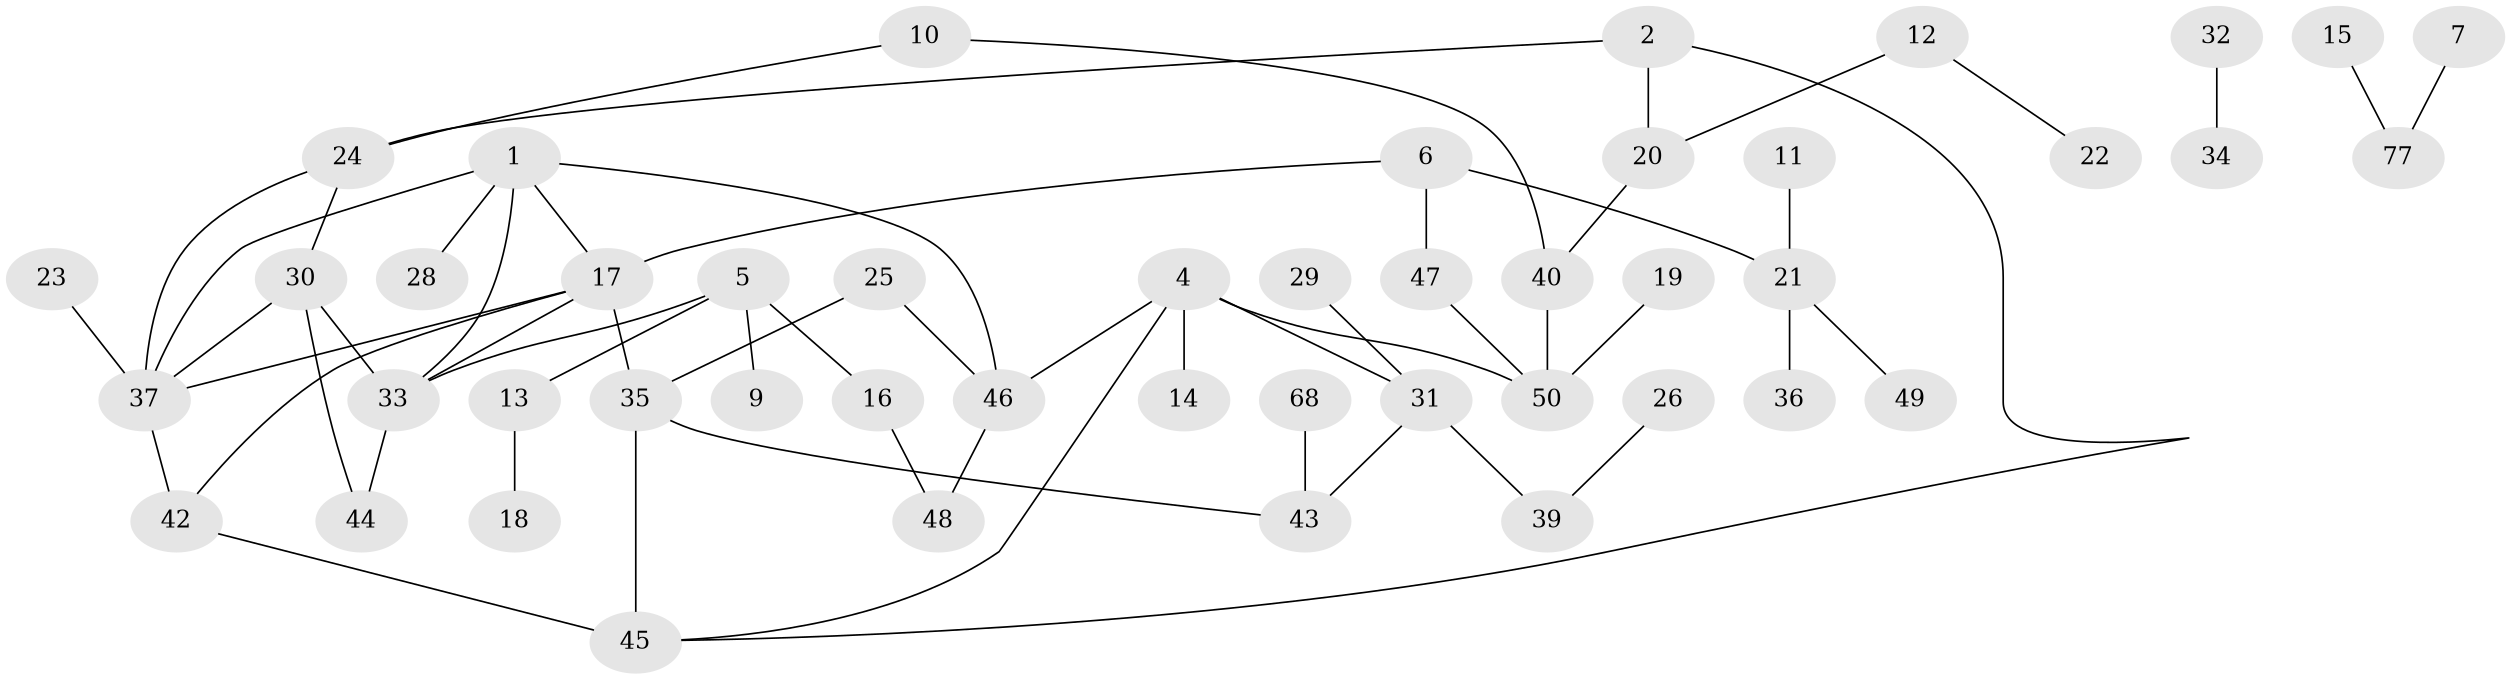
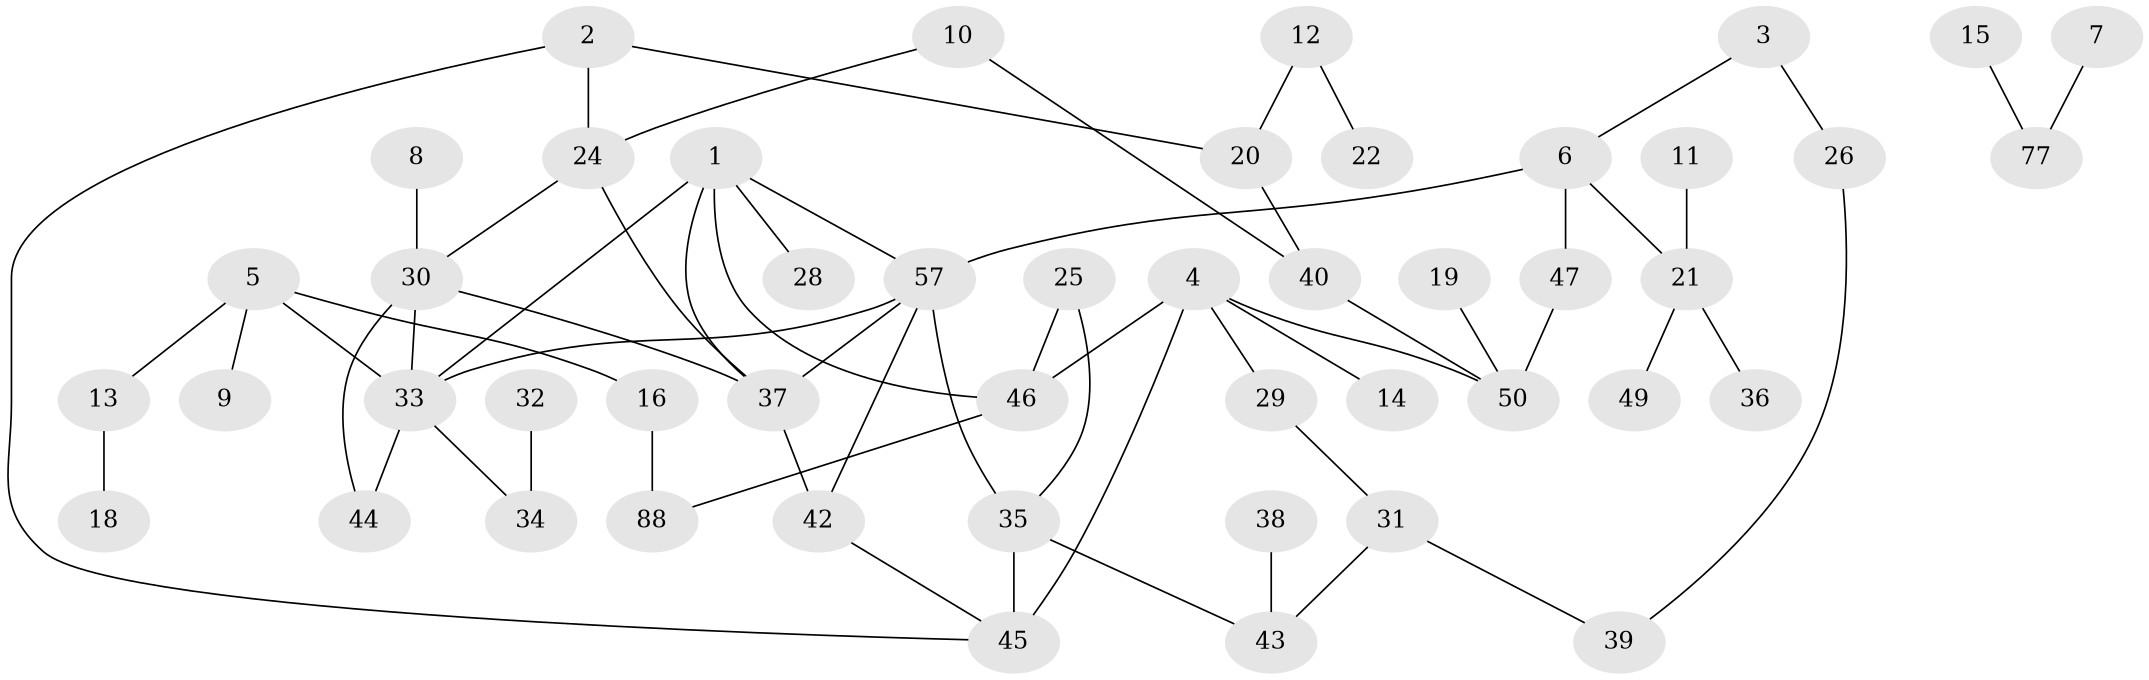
node "3": added
node "8": added
node "23": removed
node "17": label "17" -> "57"
edge "4" -- "31": now "4" -- "29"
node "68": label "68" -> "38"
edge "33" -- "34": added
node "48": label "48" -> "88"
